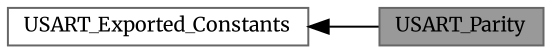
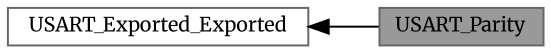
node "USART_Exported_Constants": label "USART_Exported_Constants" -> "USART_Exported_Exported"
